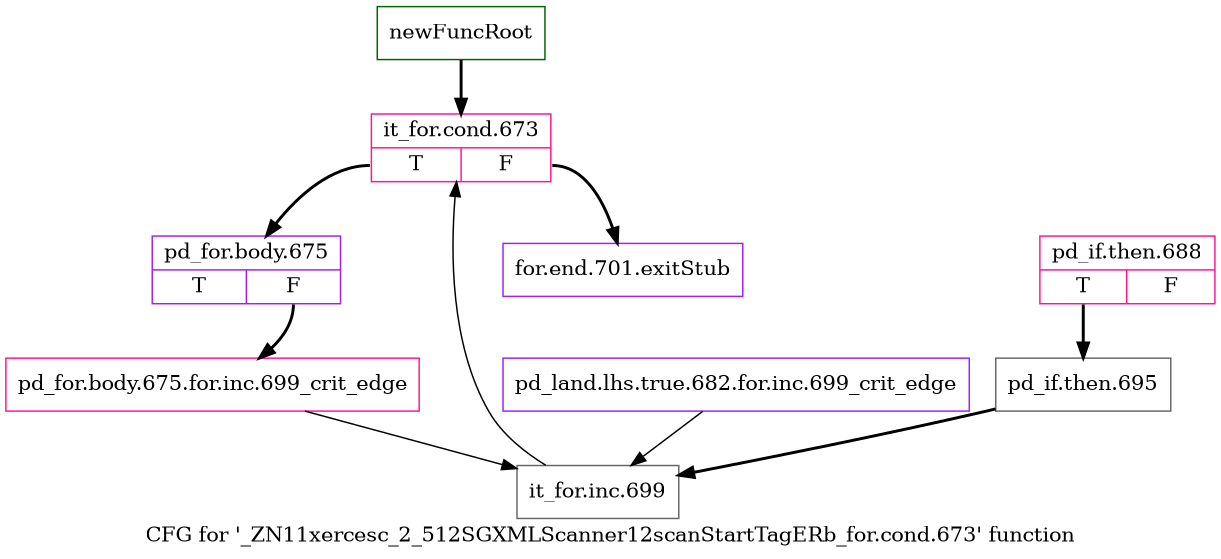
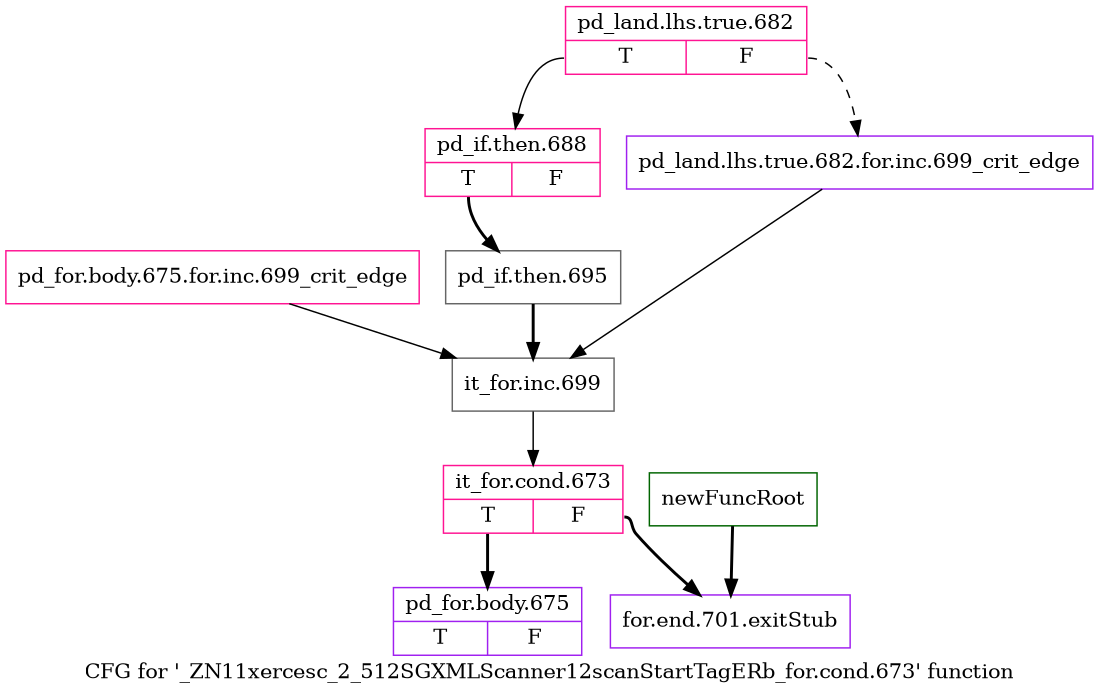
node "pd_land.lhs.true.682": added
edge "newFuncRoot" -> "it_for.cond.673": now "newFuncRoot" -> "for.end.701.exitStub"
edge "pd_for.body.675" -> "pd_for.body.675.for.inc.699_crit_edge": removed
